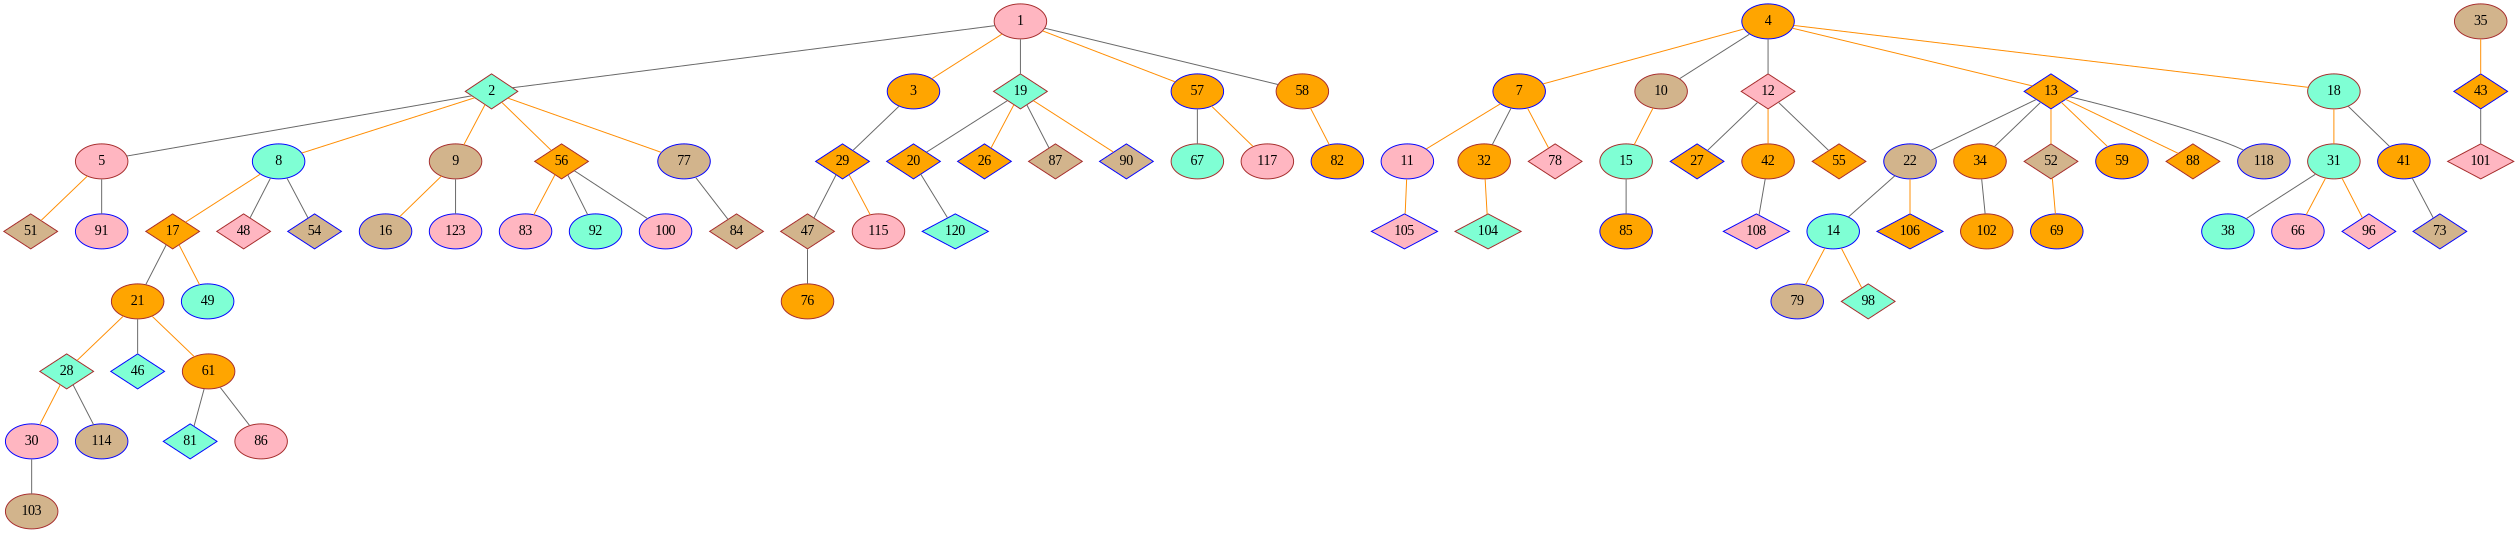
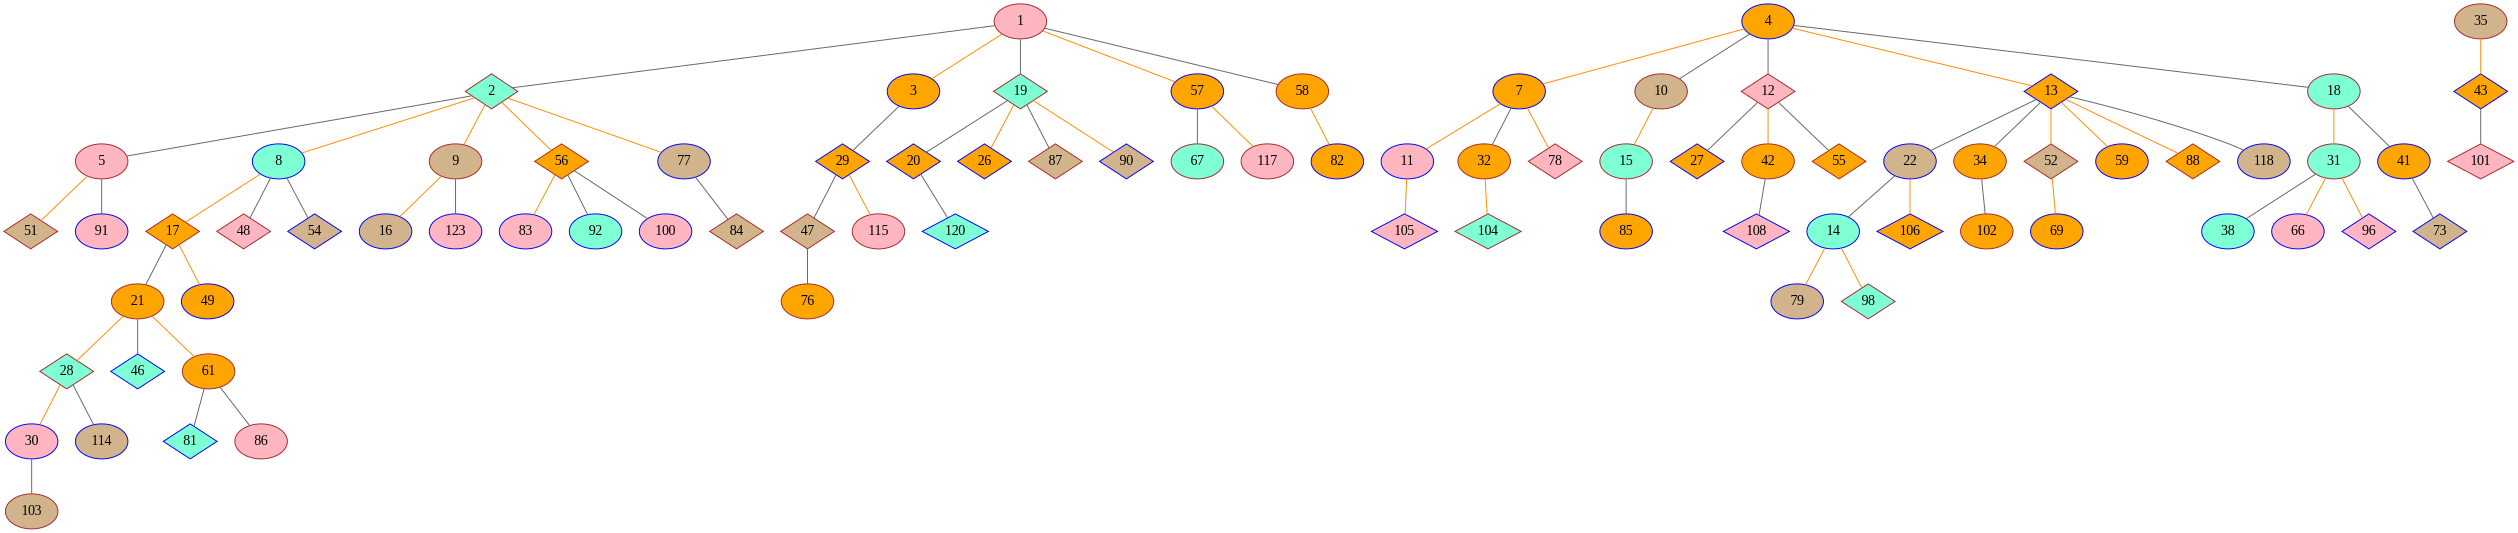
edge "4" -- "18": color darkorange -> gray40
node "49": fillcolor aquamarine -> orange
